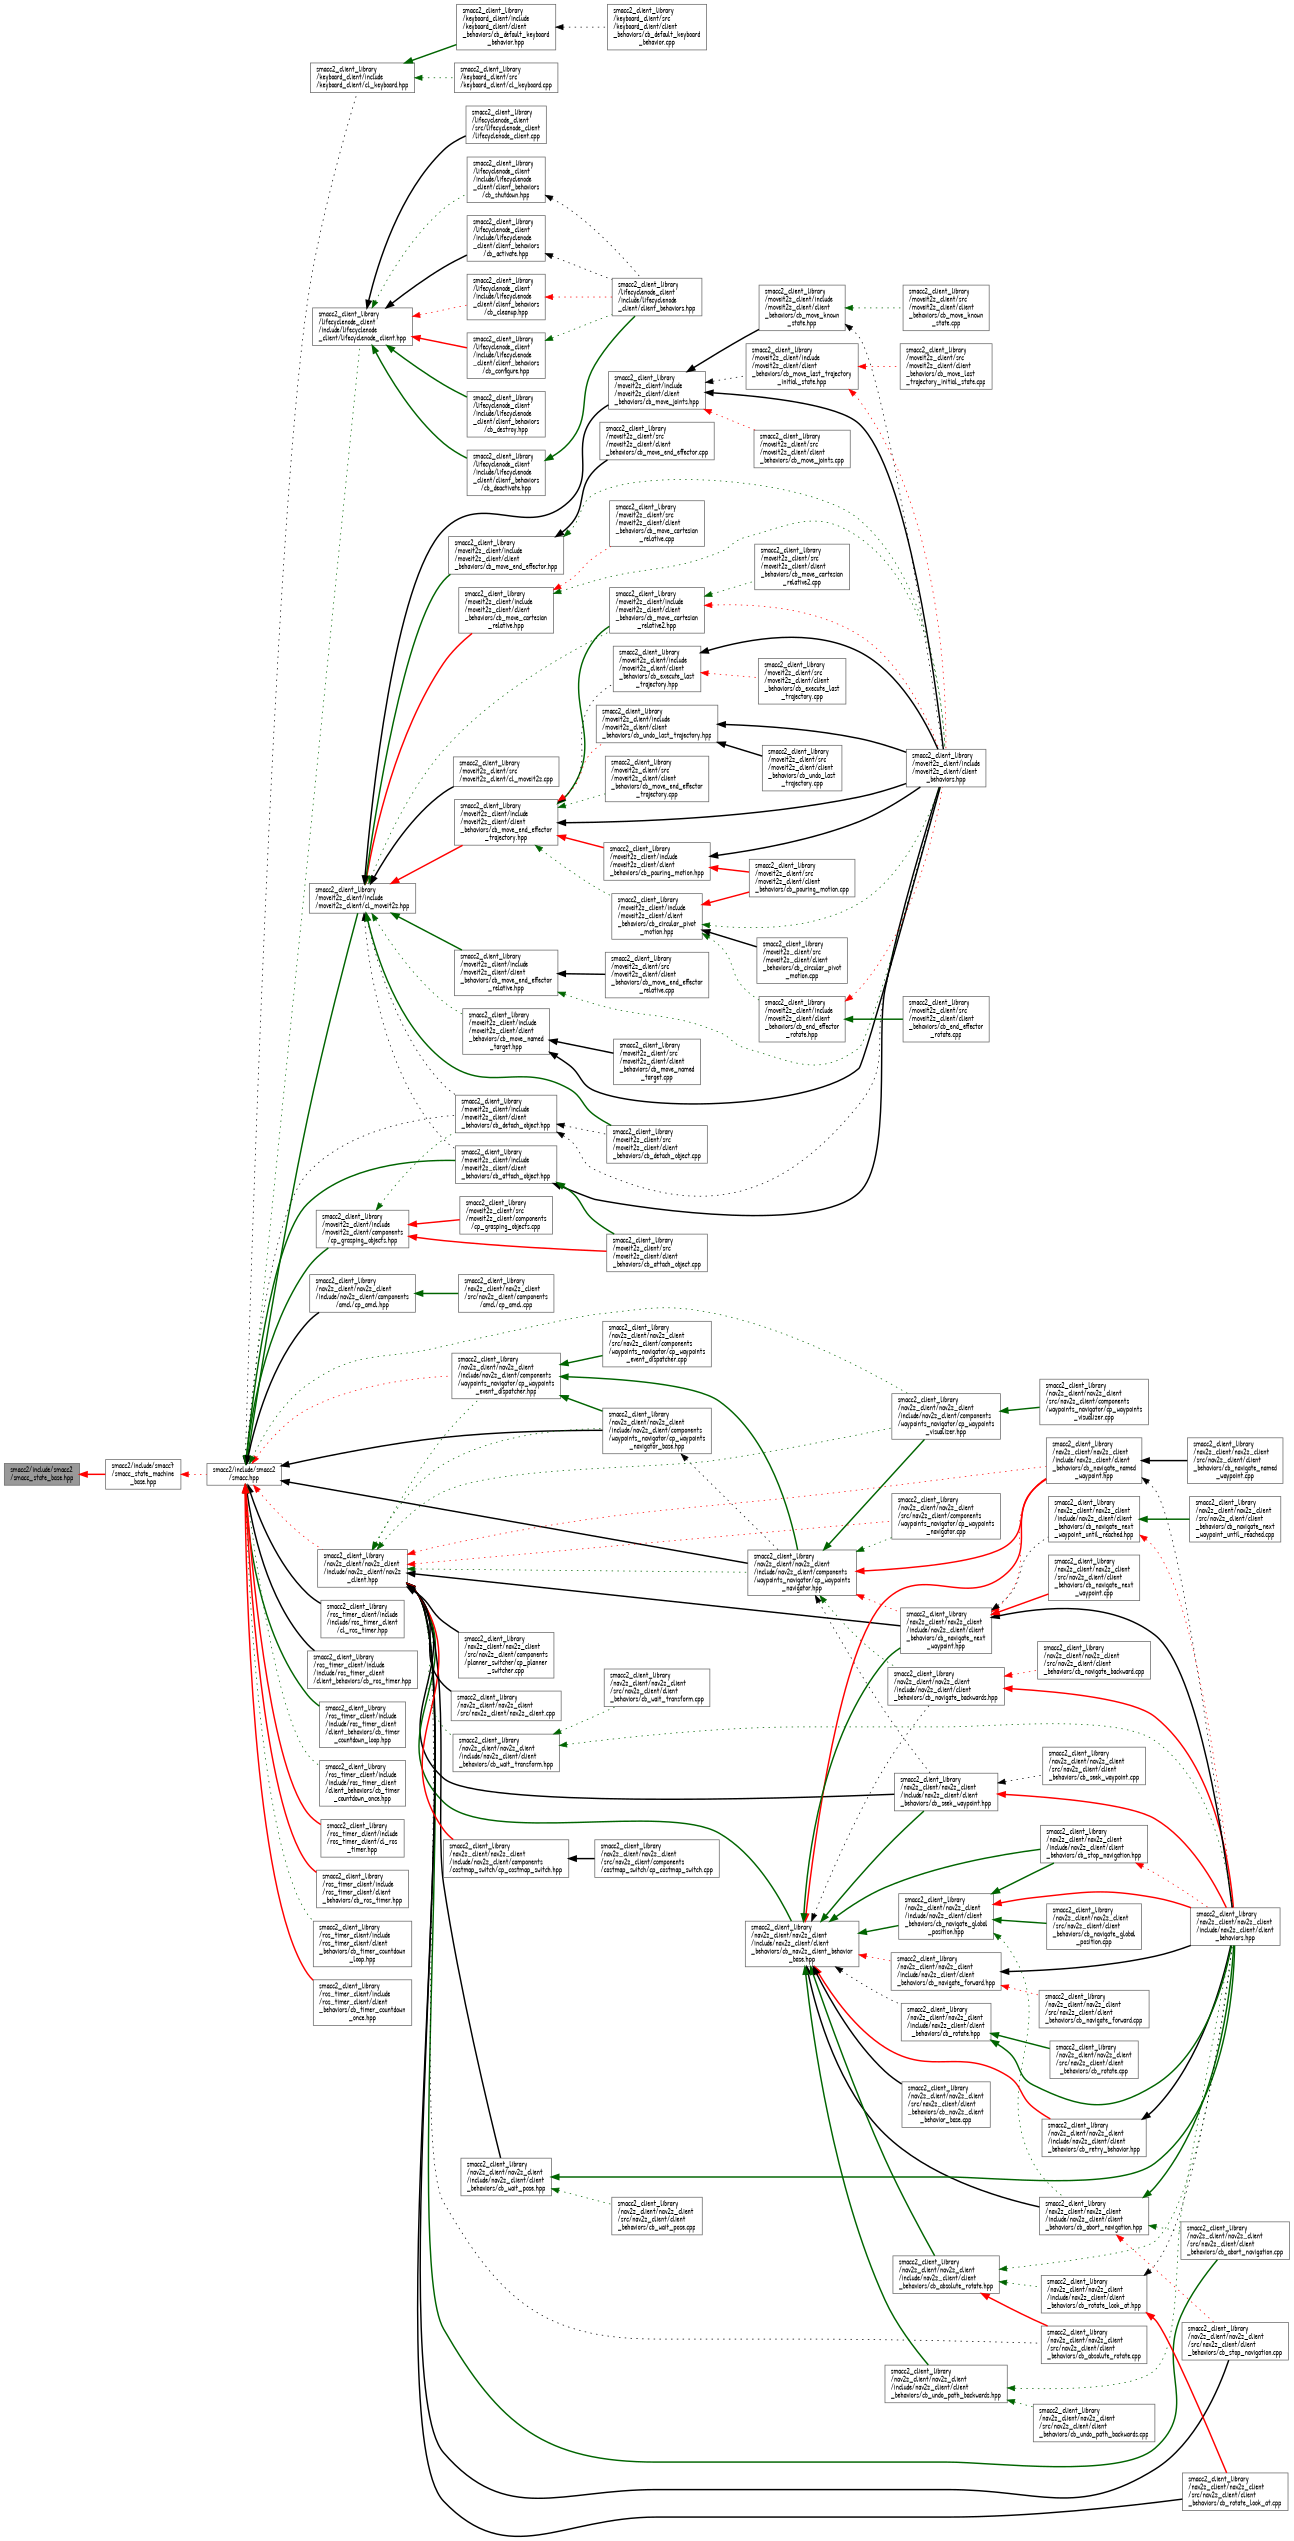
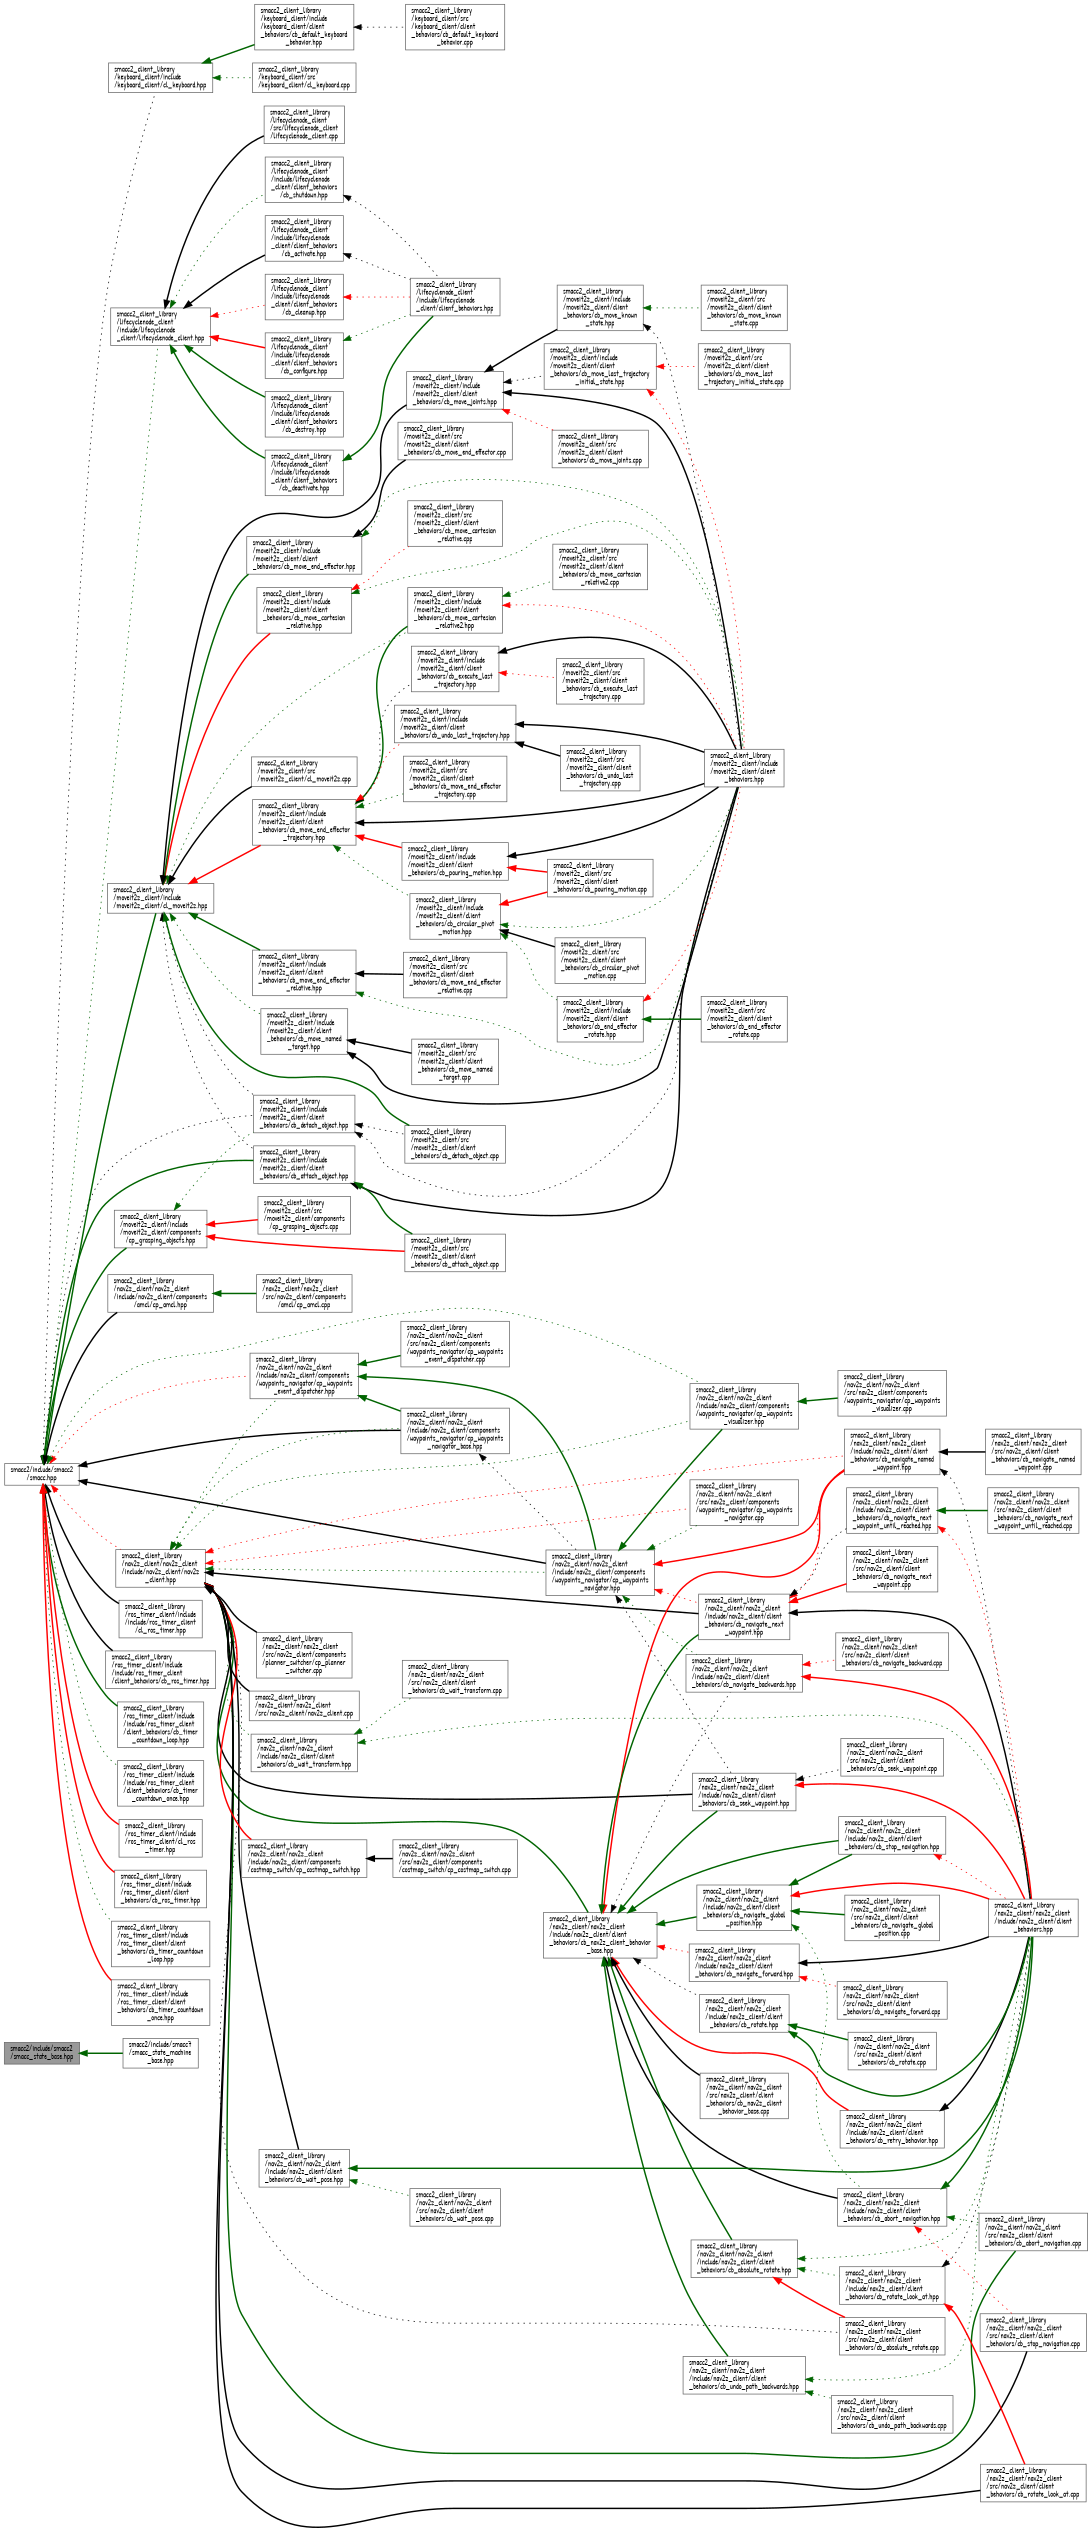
edge "smacc2/include/smacc7 /smacc_state_machine _base.hpp" -> "smacc2/include/smacc2 /smacc_state_base.hpp": color red -> darkgreen
edge "smacc2/include/smacc2 /smacc.hpp" -> "smacc2/include/smacc7 /smacc_state_machine _base.hpp": removed
